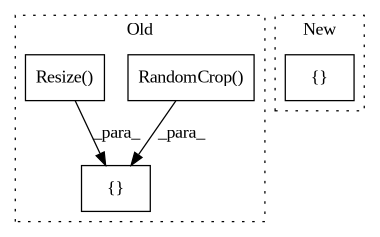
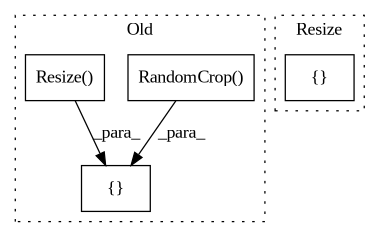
cluster "New": label "New" -> "Resize"
